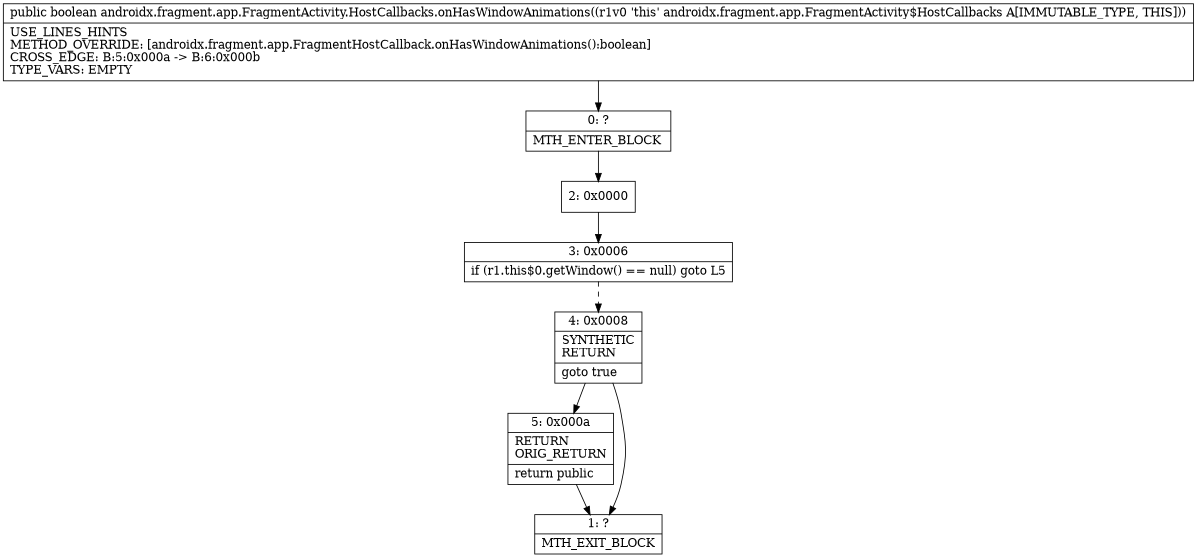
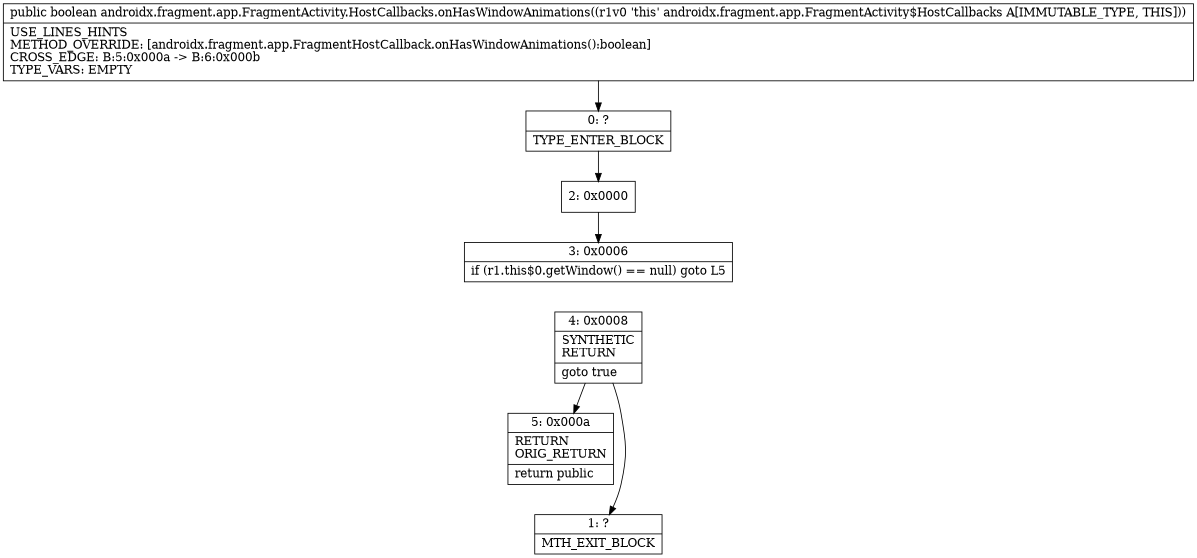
node "0: ?": text "MTH_ENTER_BLOCK" -> "TYPE_ENTER_BLOCK"
edge "3: 0x0006" -> "4: 0x0008": removed
edge "5: 0x000a" -> "1: ?": removed
